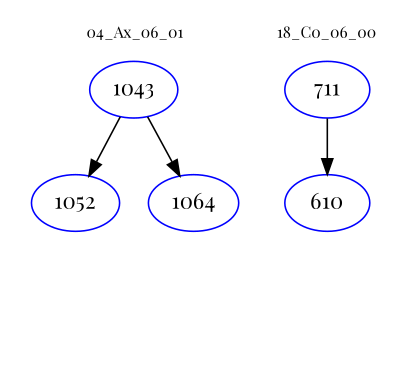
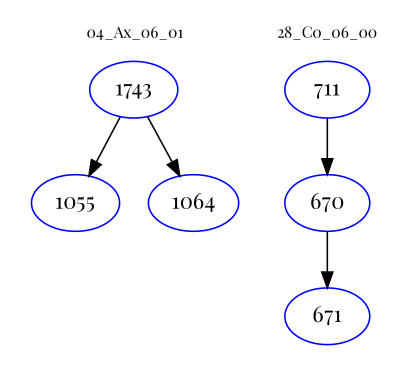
cluster "18_C0_06_00": label "18_C0_06_00" -> "28_C0_06_00"
node "1043": label "1043" -> "1743"
node "1052": label "1052" -> "1055"
node "610": label "610" -> "670"
node "671": added
